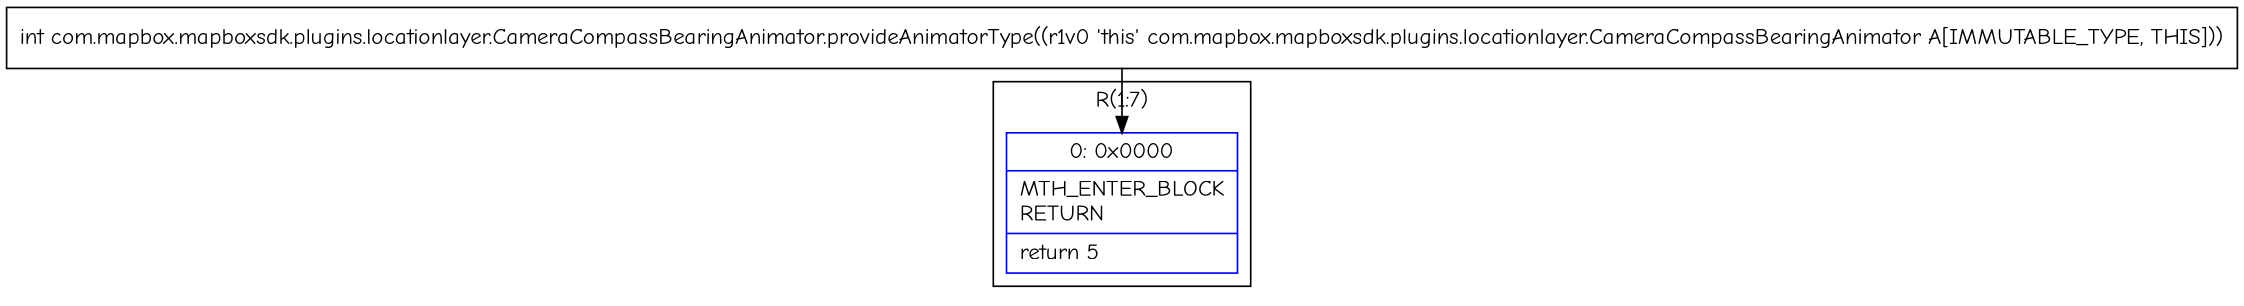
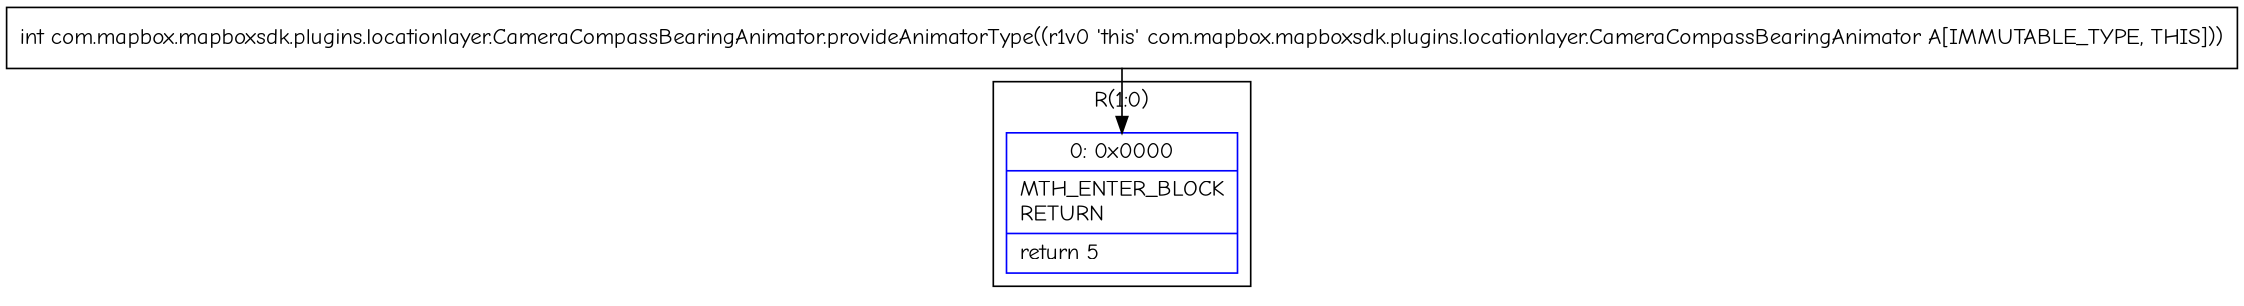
cluster "R(1:7)": label "R(1:7)" -> "R(1:0)"
